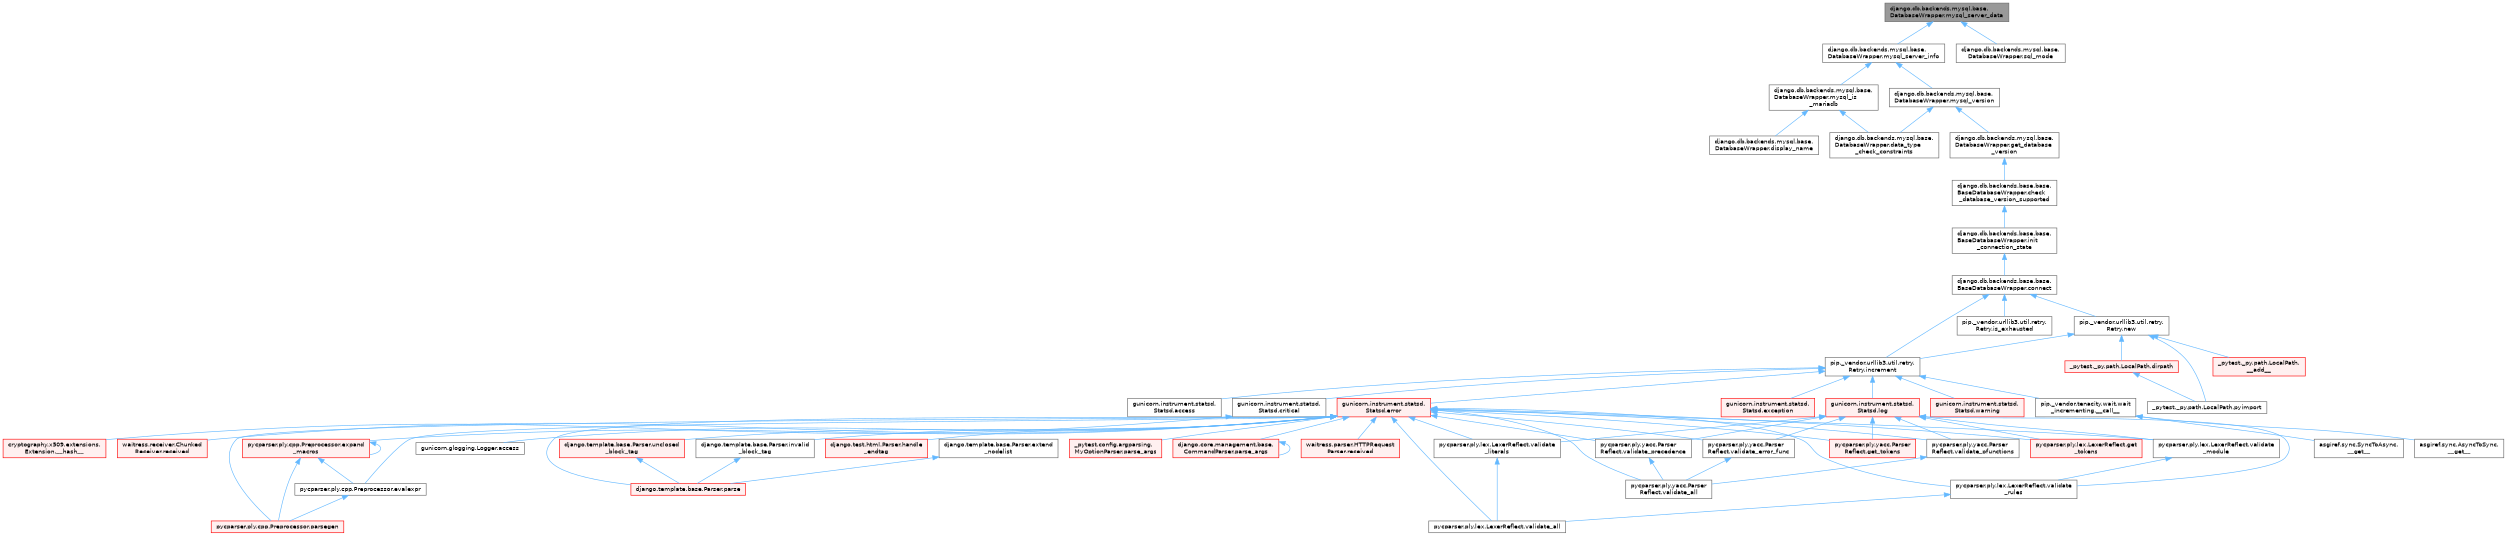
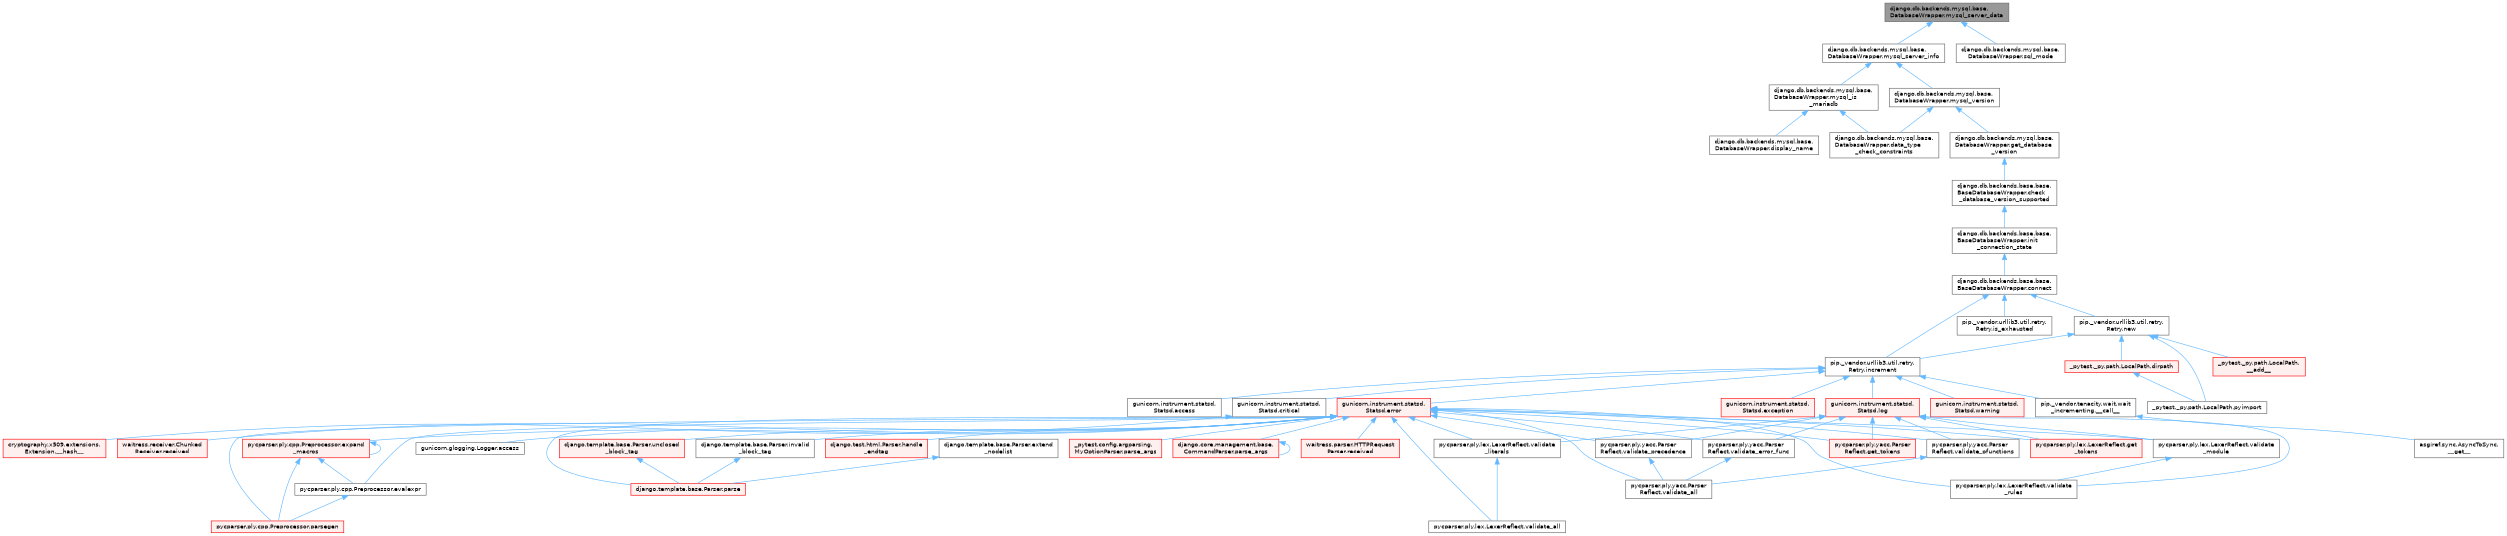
node "asgiref.sync.SyncToAsync. __get__": removed
edge "pycparser.ply.lex.LexerReflect.validate_all" -> "pycparser.ply.lex.LexerReflect.validate _rules": removed
